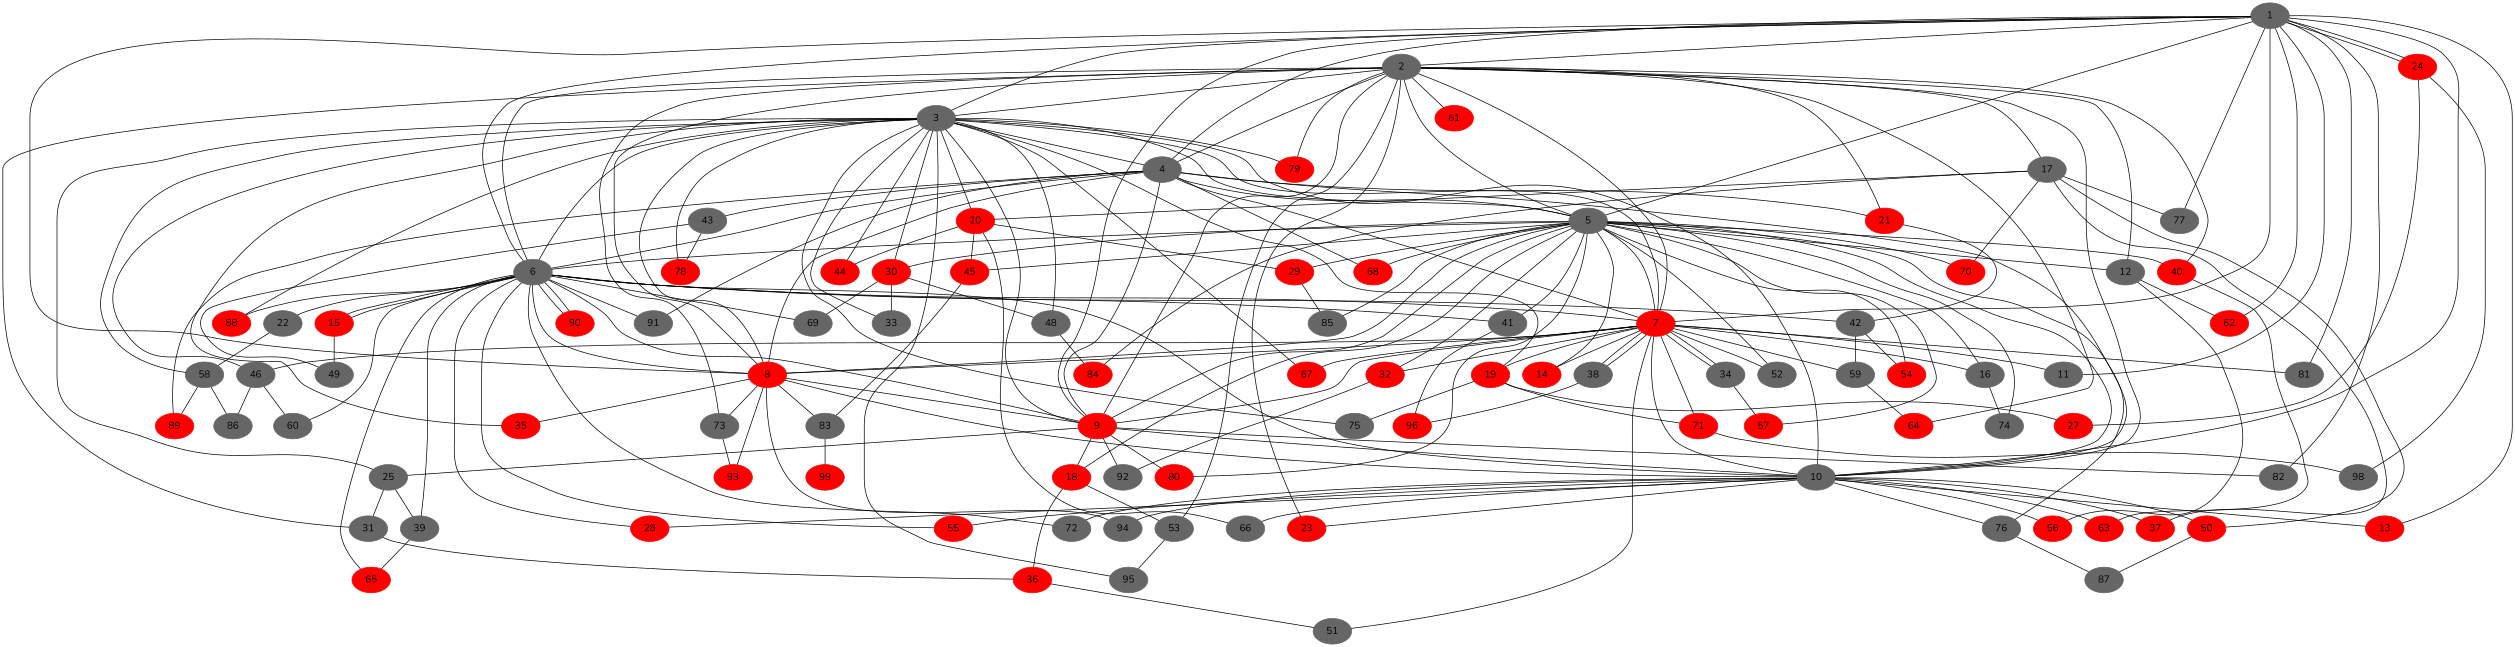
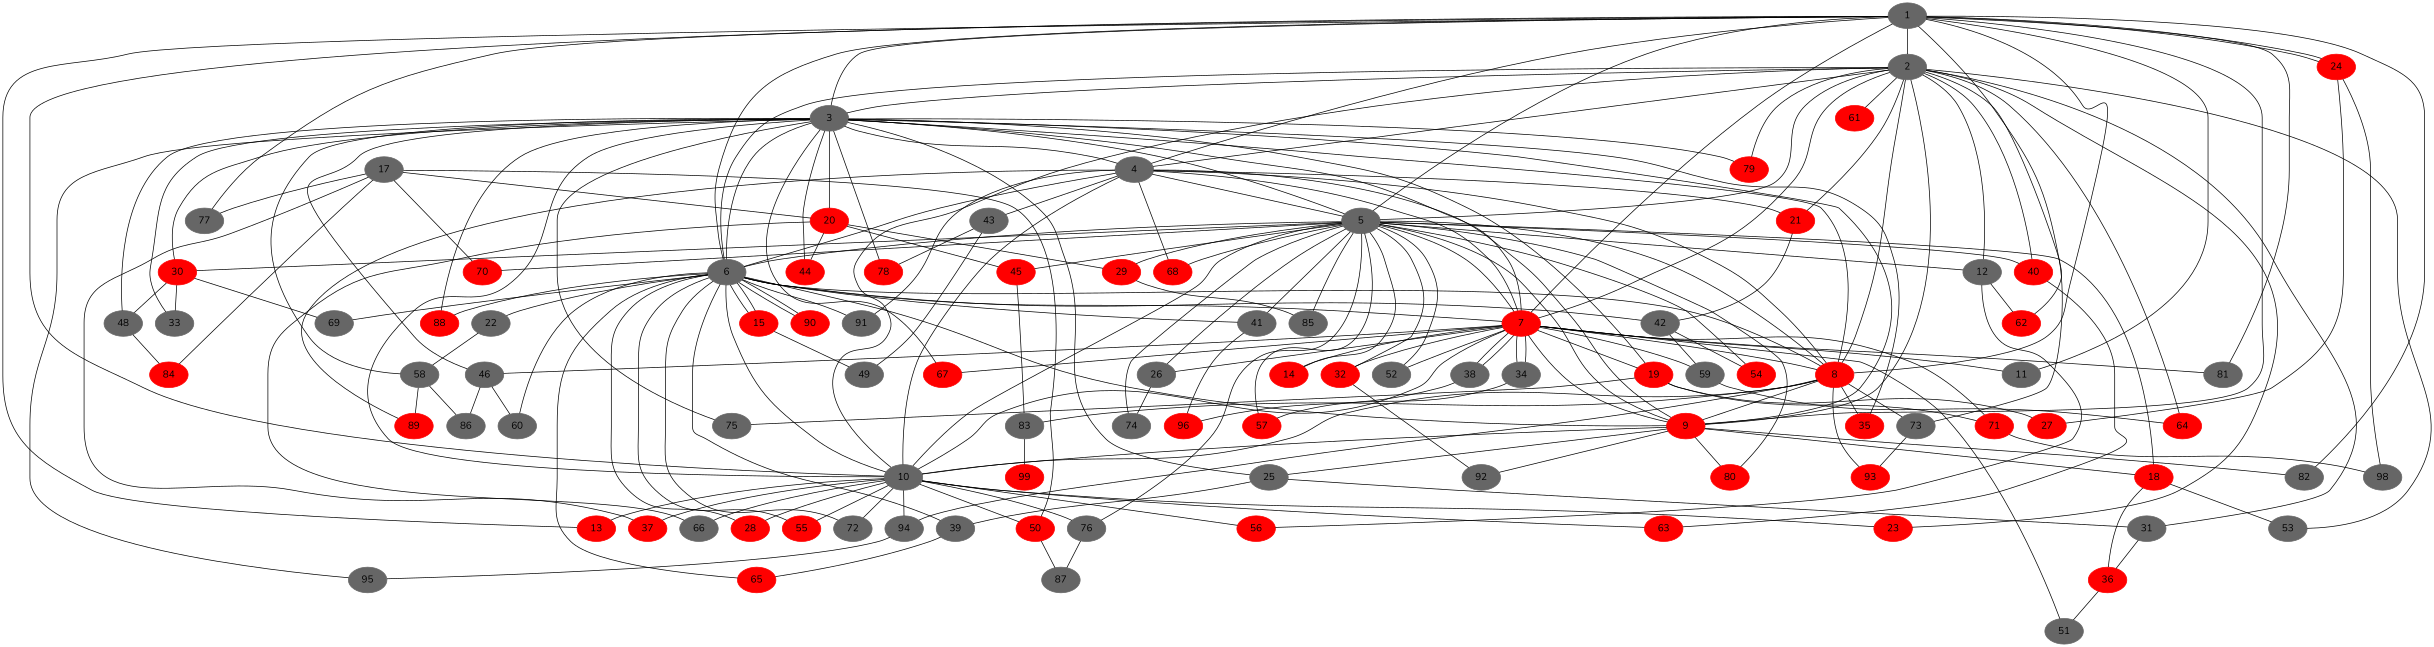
edge "2" -- "17": removed
node "16": label "16" -> "26"
edge "53" -- "95": now "94" -- "95"
